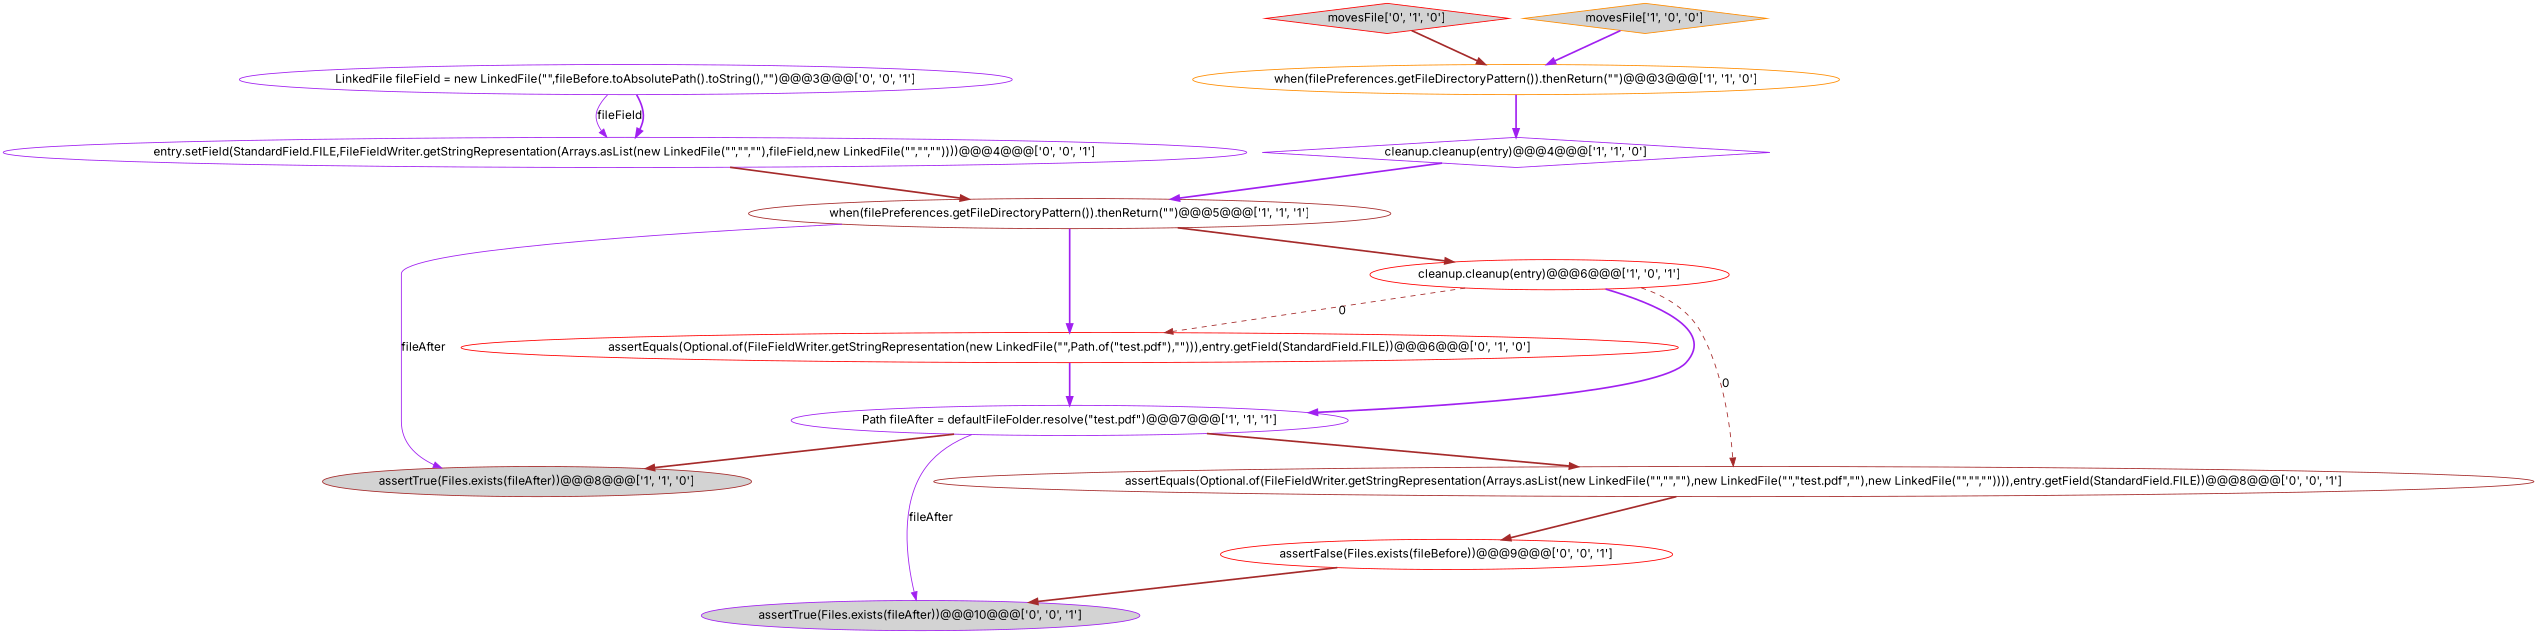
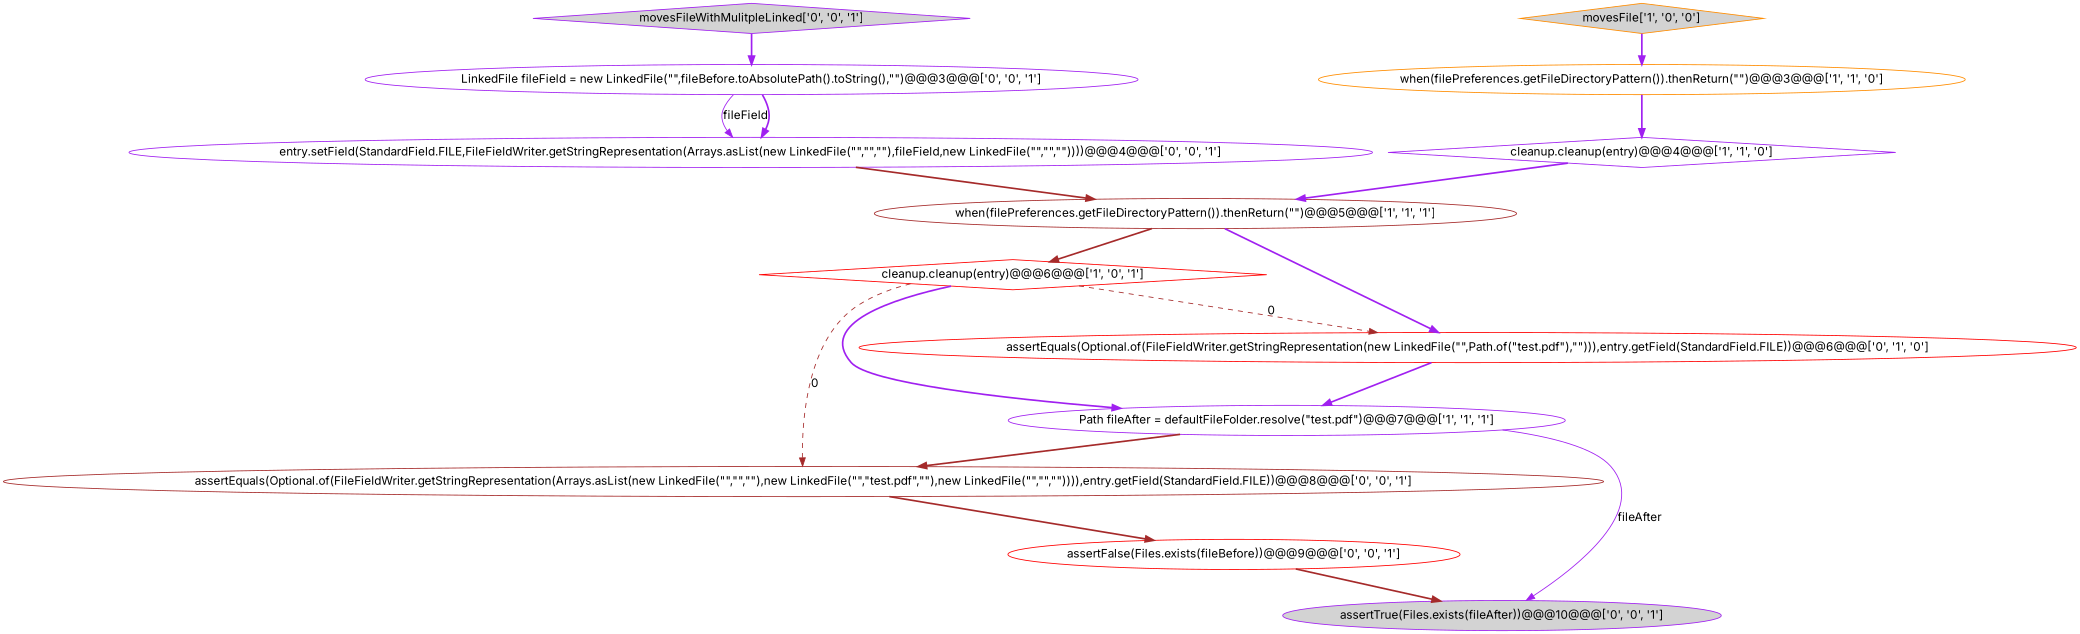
node "movesFileWithMulitpleLinked['0', '0', '1']": added
node "movesFile['0', '1', '0']": removed
node "cleanup.cleanup(entry)@@@6@@@['1', '0', '1']": shape ellipse -> diamond
node "assertTrue(Files.exists(fileAfter))@@@8@@@['1', '1', '0']": removed
